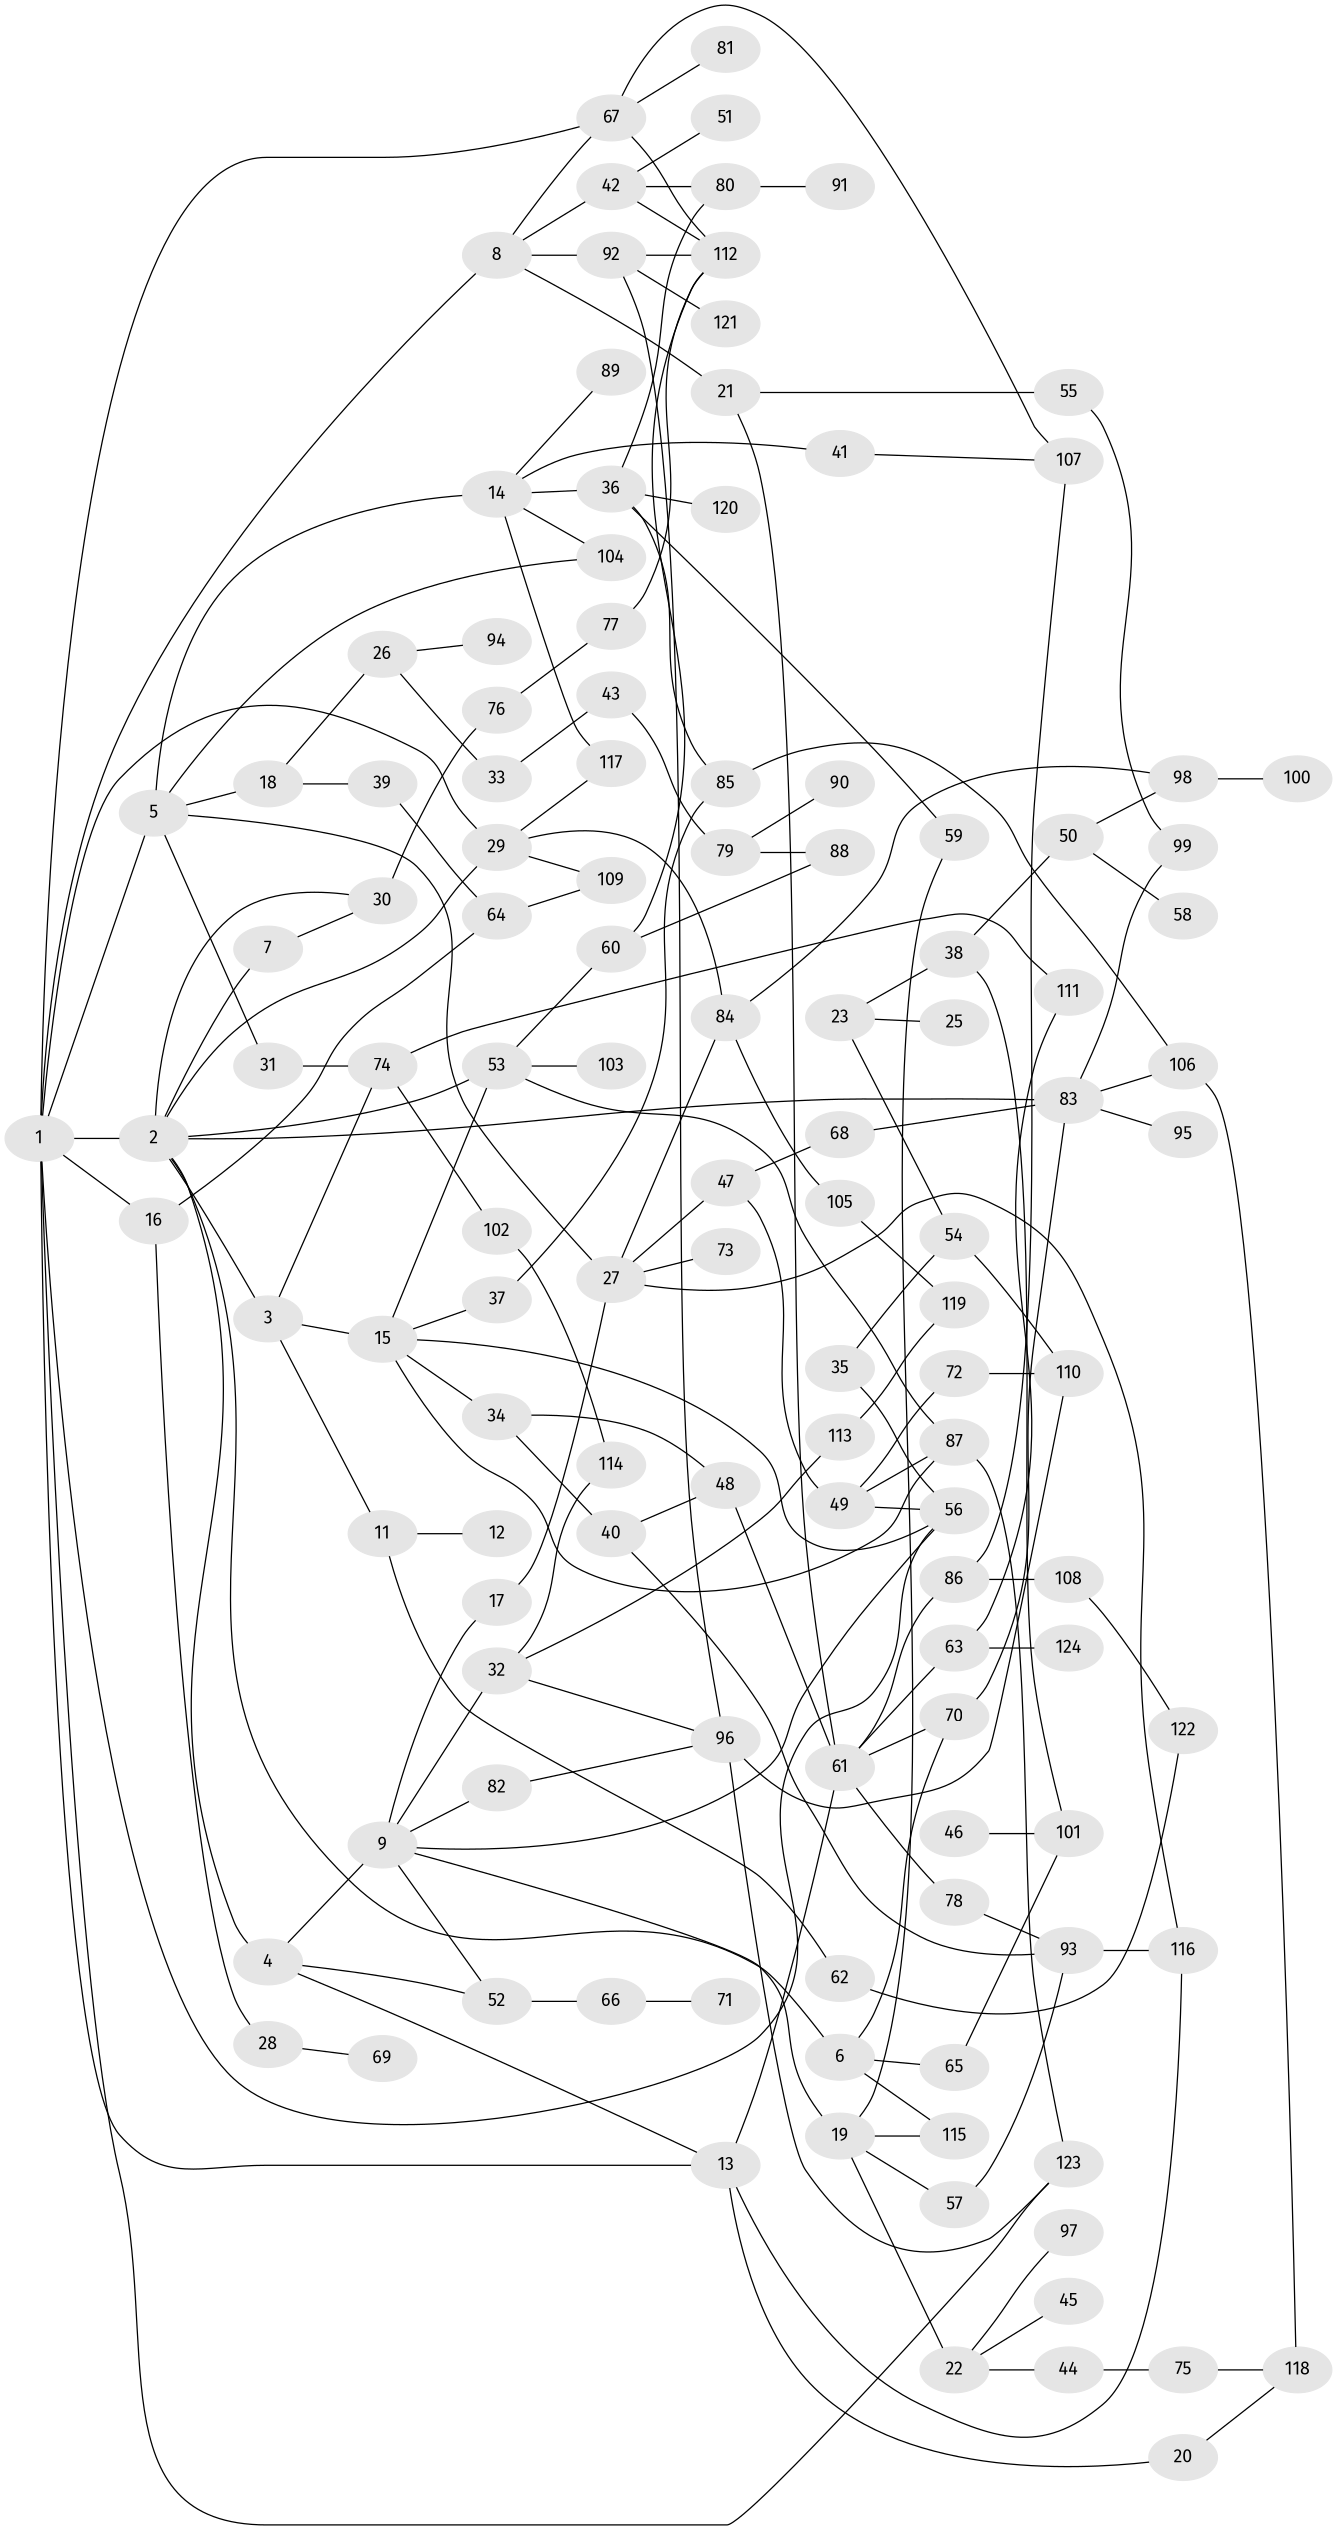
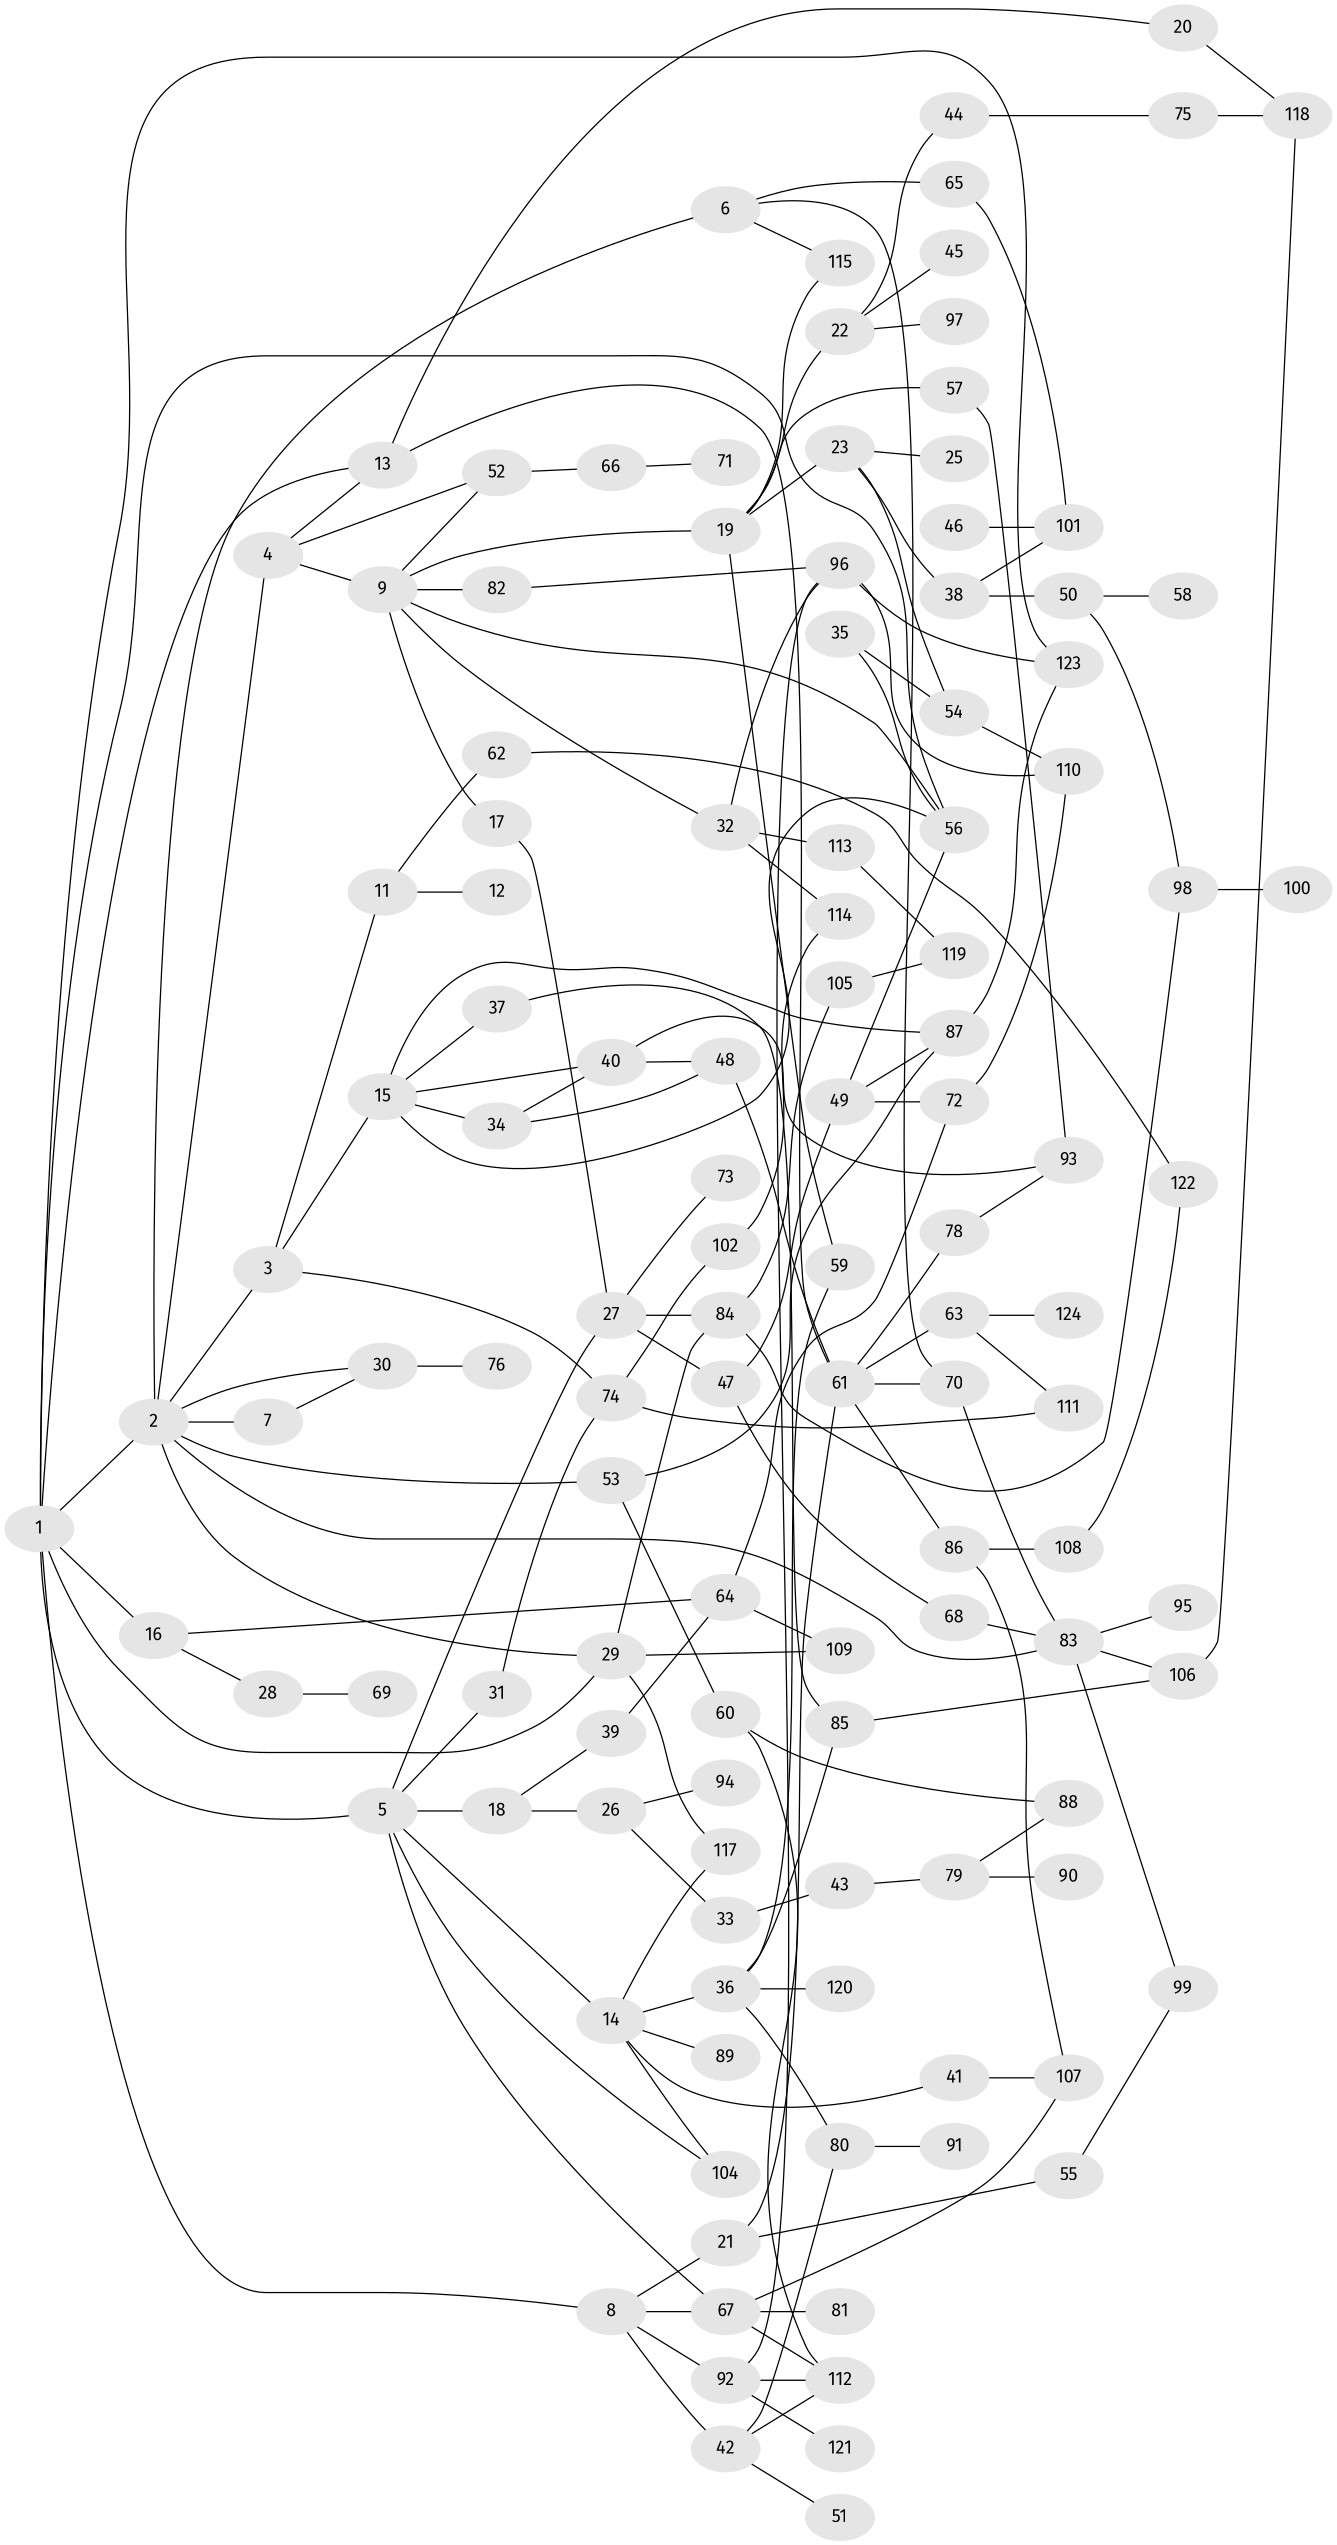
edge "67" -- "1": now "67" -- "5"
edge "23" -- "19": added
node "77": removed
node "103": removed
edge "53" -- "15": now "40" -- "15"
edge "72" -- "64": added
node "116": removed
